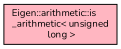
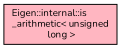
node "Eigen::arithmetic::is _arithmetic< unsigned long >": label "Eigen::arithmetic::is _arithmetic< unsigned long >" -> "Eigen::internal::is _arithmetic< unsigned long >"
